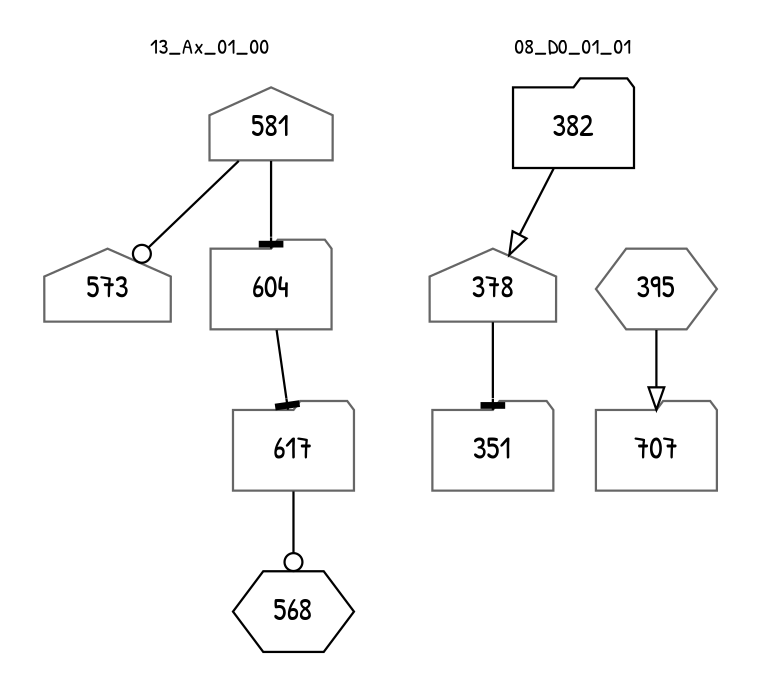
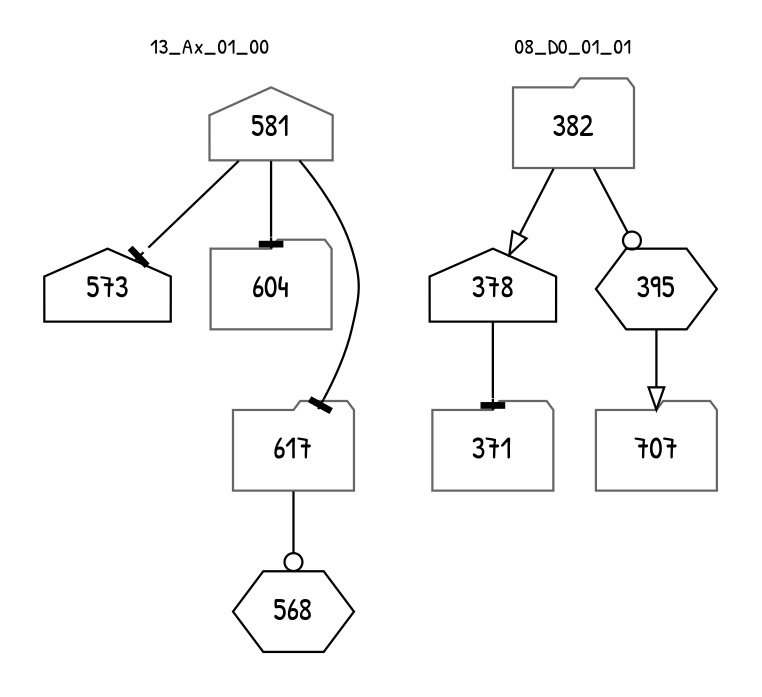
node "382": color black -> gray40
edge "382" -> "395": added
edge "581" -> "573": arrowhead odot -> tee
node "573": color gray40 -> black
node "378": color gray40 -> black
node "395": color gray40 -> black
edge "604" -> "617": now "581" -> "617"
node "351": label "351" -> "371"
